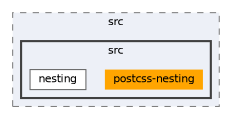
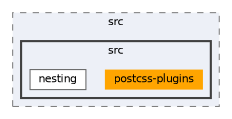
node "postcss-nesting": label "postcss-nesting" -> "postcss-plugins"
